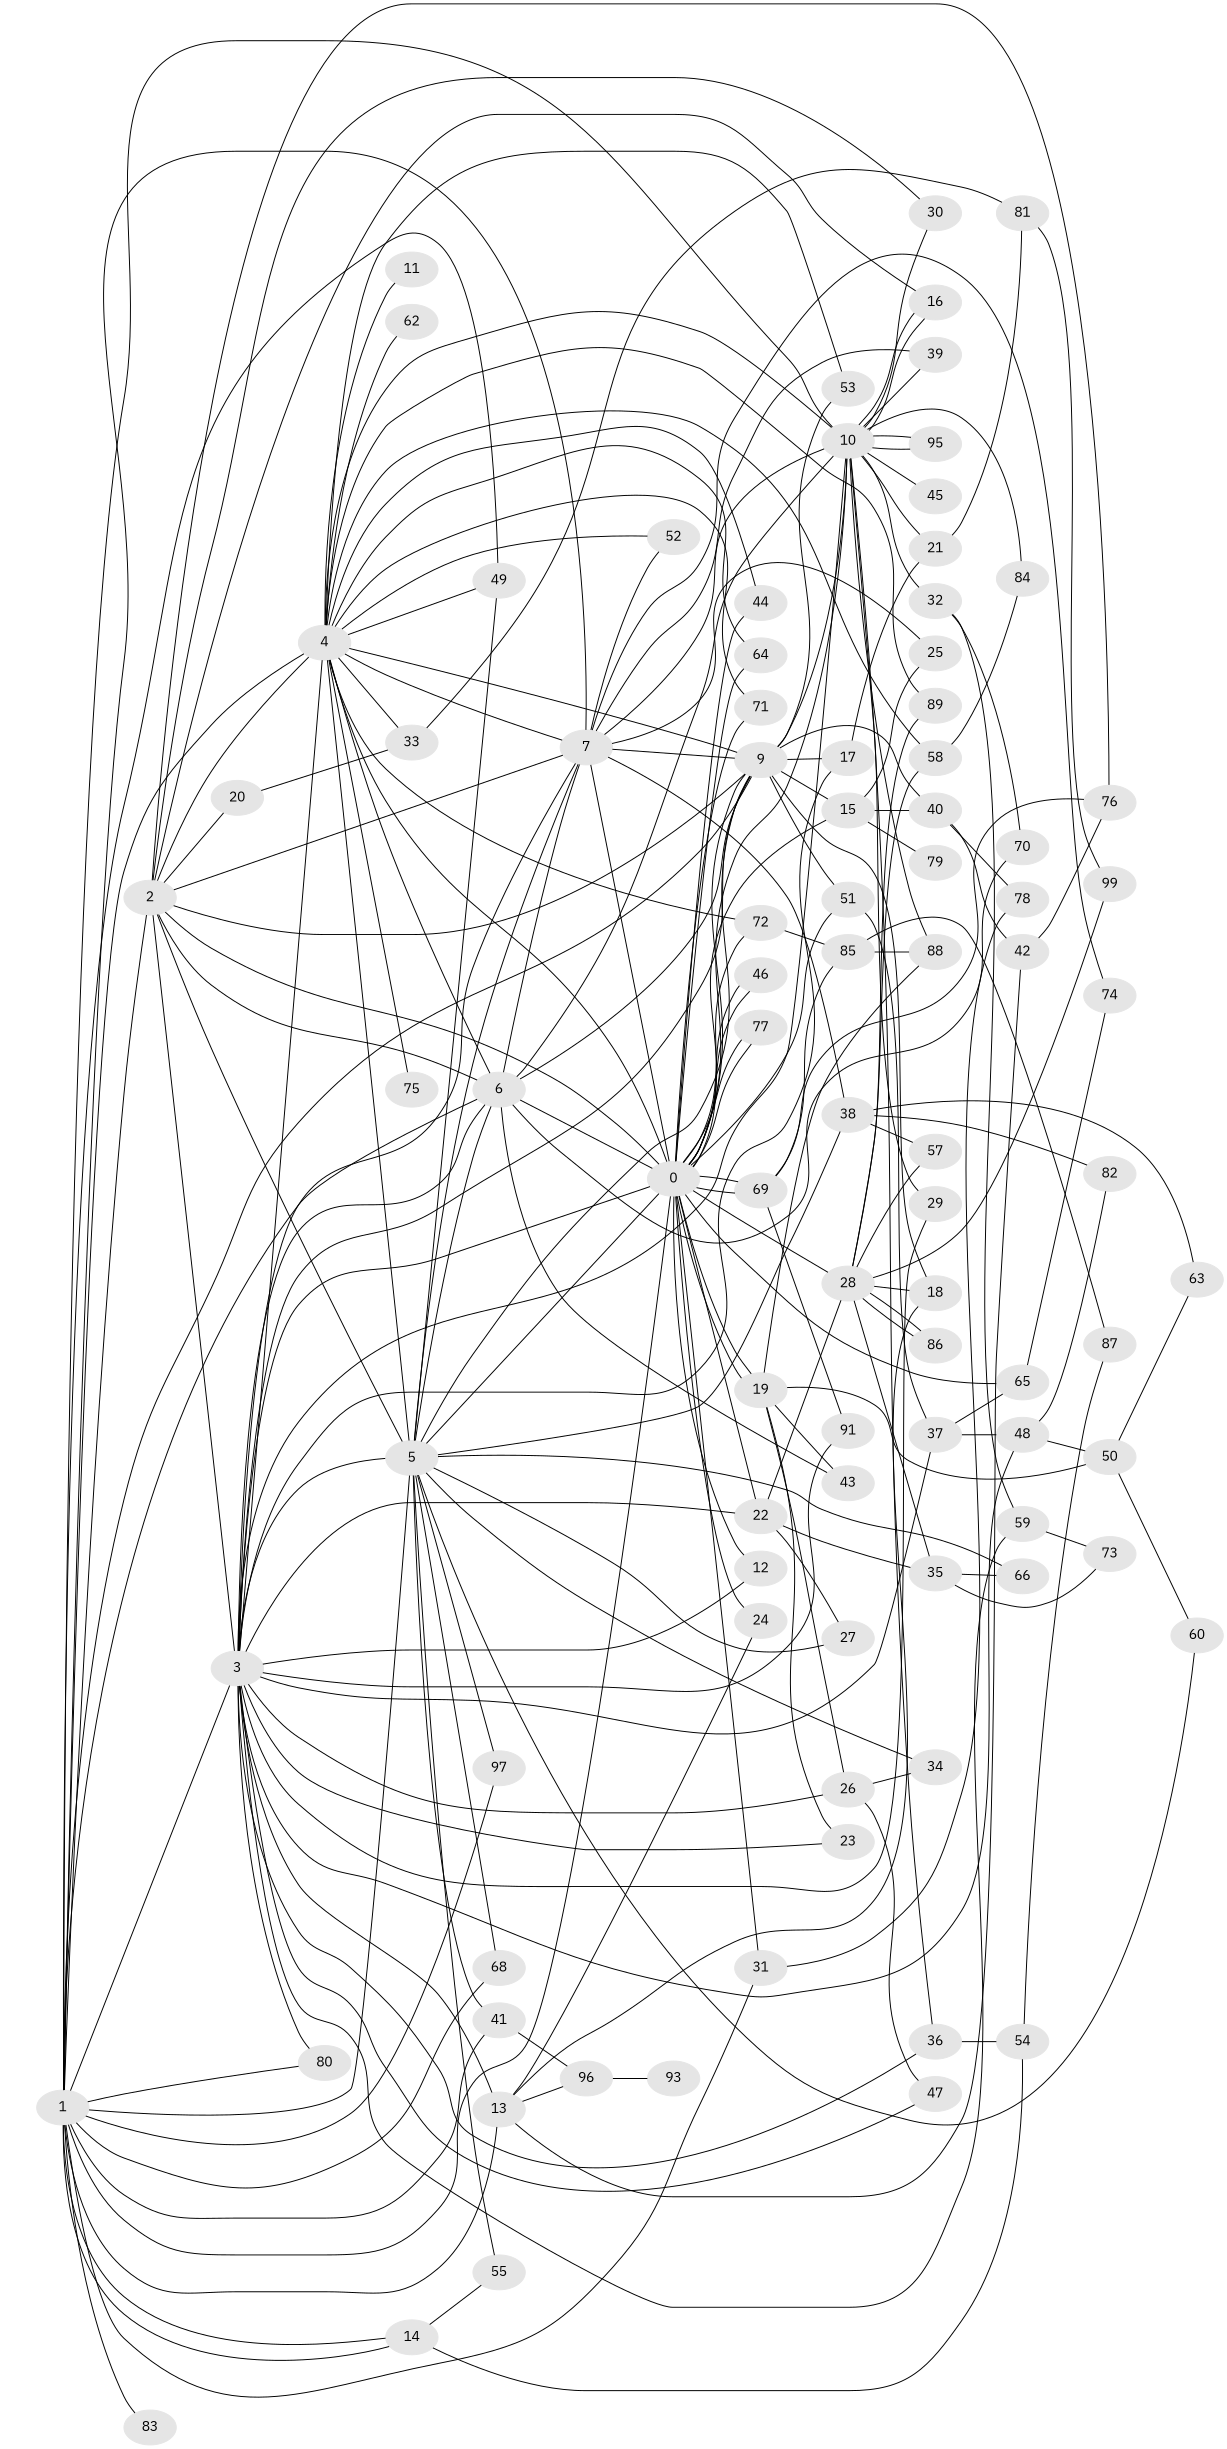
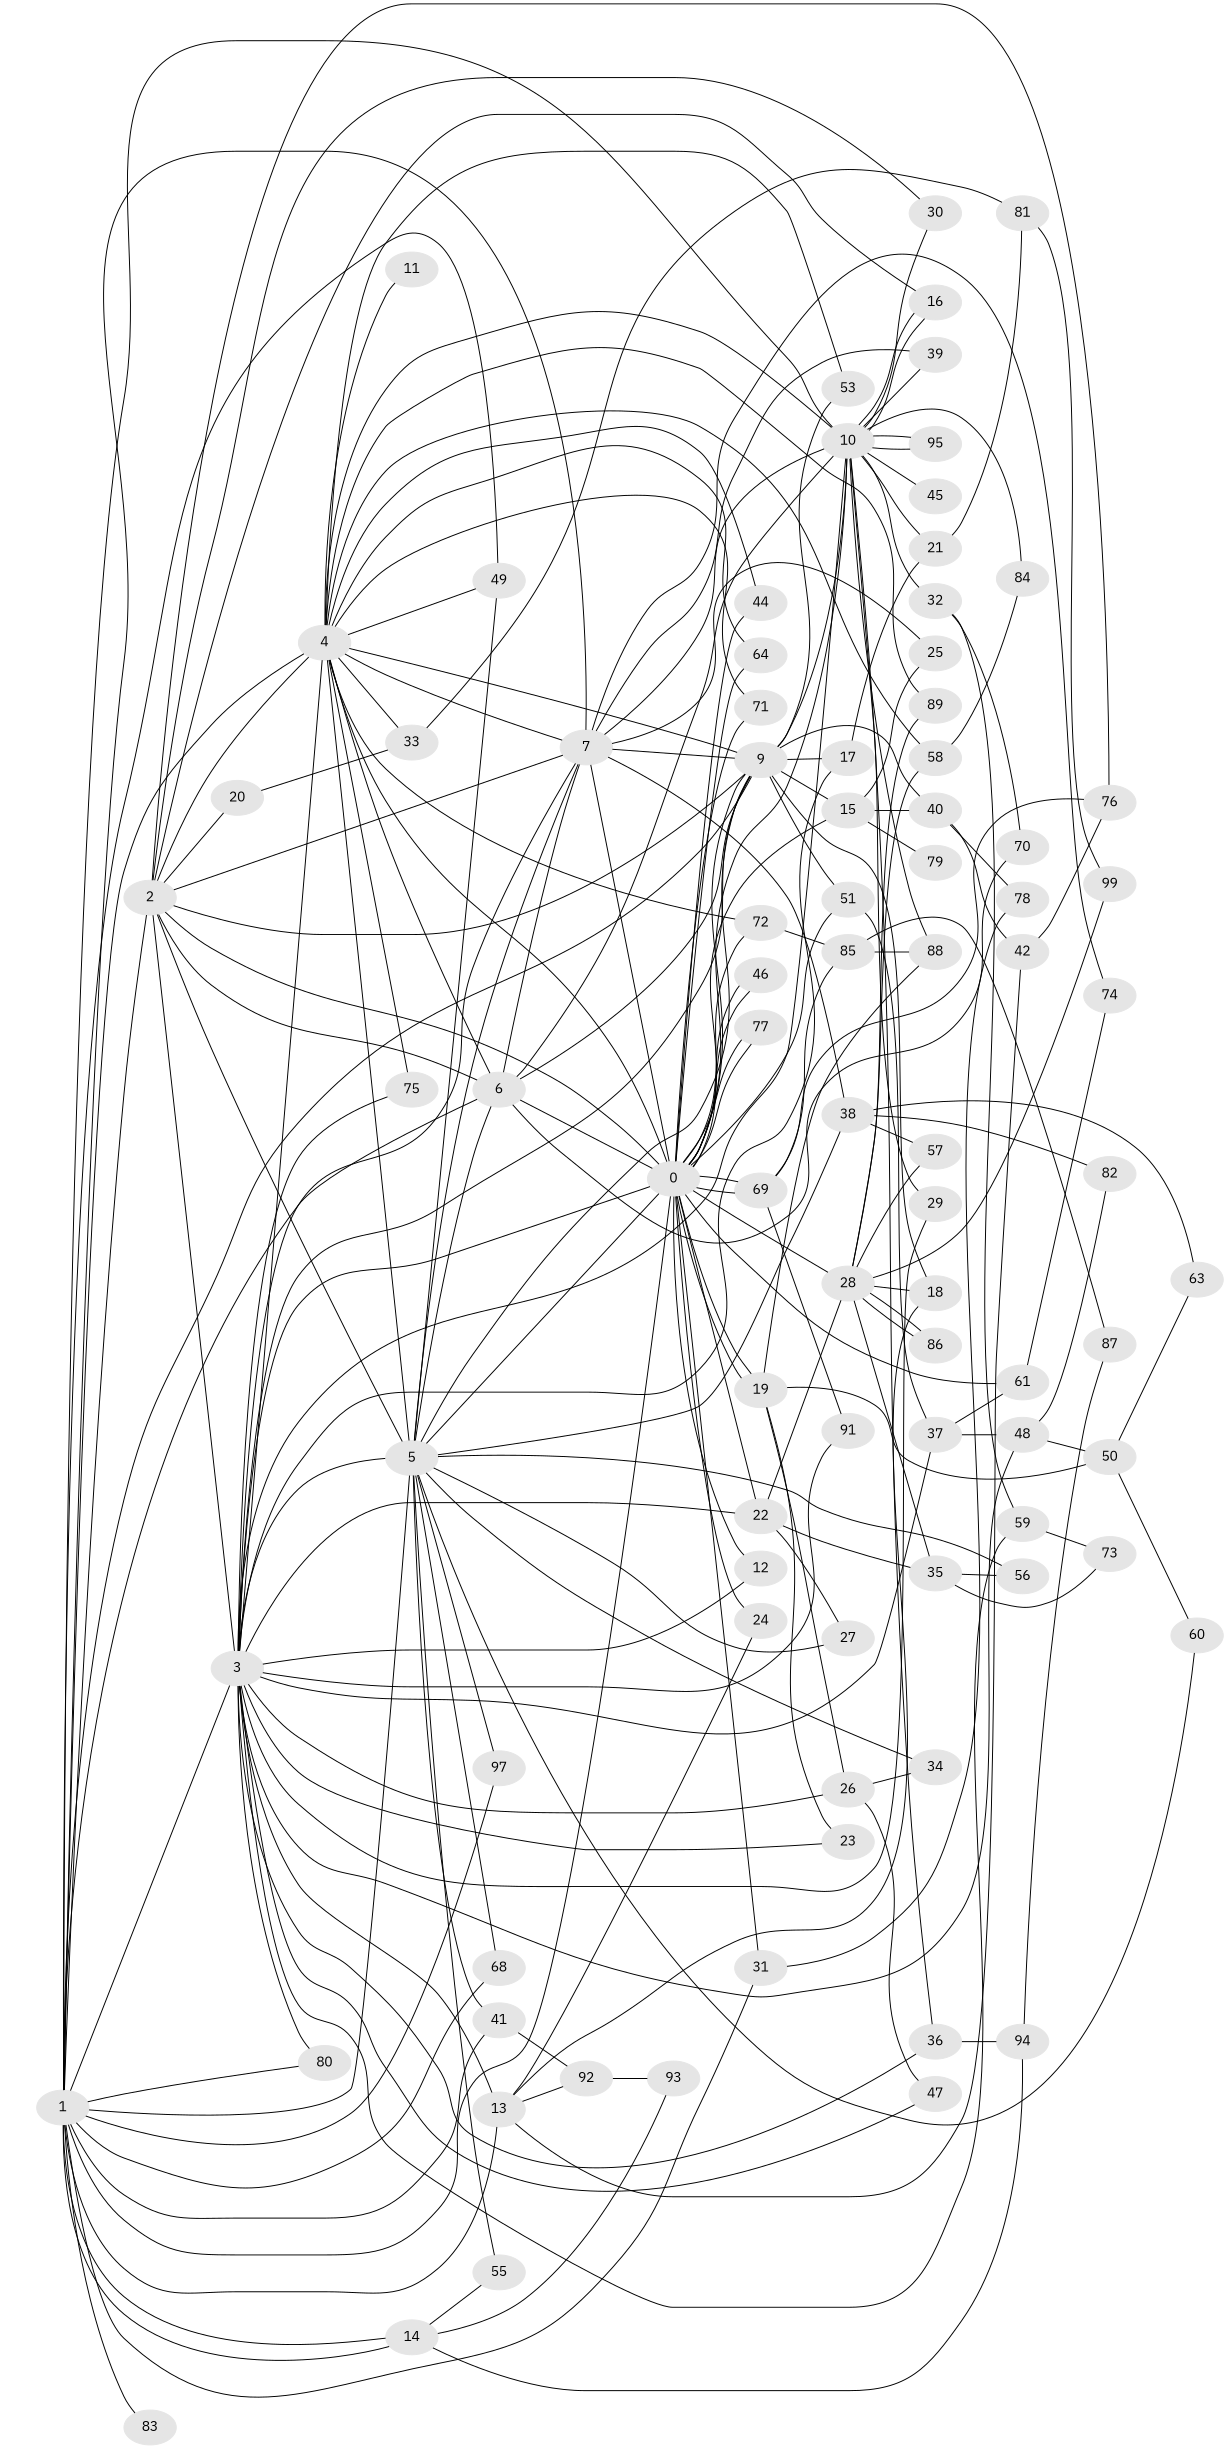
node "62": removed
node "52": removed
edge "6" -- "3": now "75" -- "3"
node "65": label "65" -> "61"
node "43": removed
node "66": label "66" -> "56"
node "54": label "54" -> "94"
node "96": label "96" -> "92"
edge "93" -- "14": added
